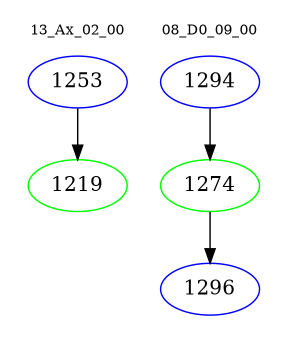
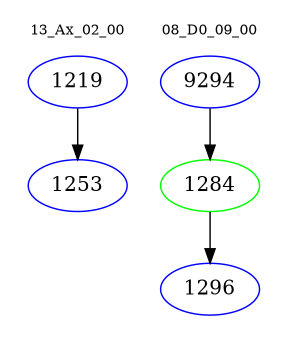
node "1294": label "1294" -> "9294"
edge "1253" -> "1219": reversed
node "1219": color green -> blue
node "1274": label "1274" -> "1284"
